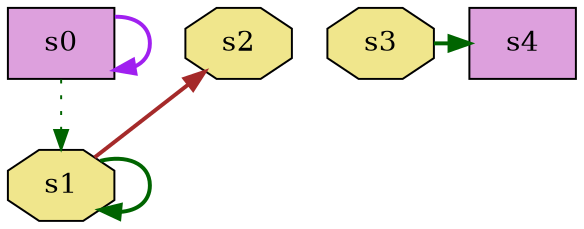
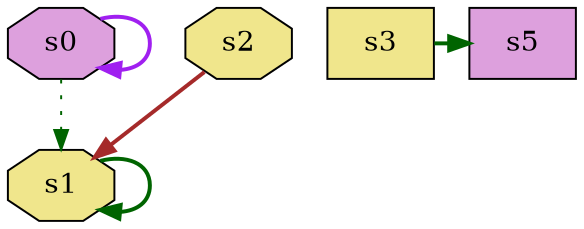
node "s0": shape box -> octagon
node "s3": shape octagon -> box
node "s4": label "s4" -> "s5"
edge "s1" -> "s2": reversed
